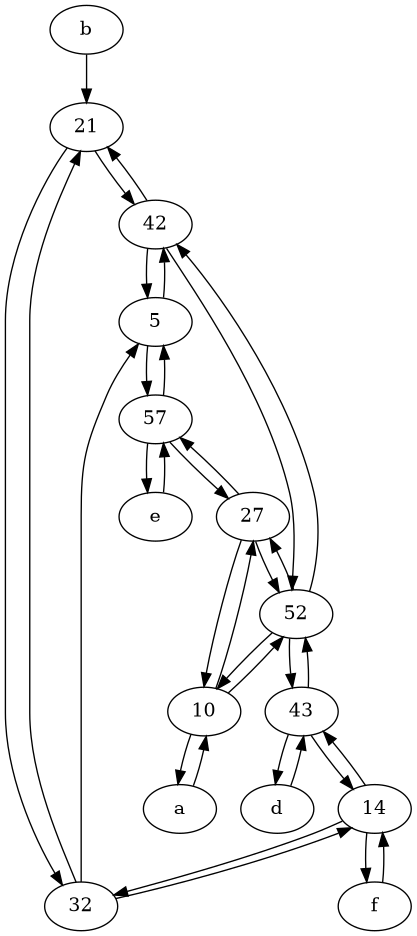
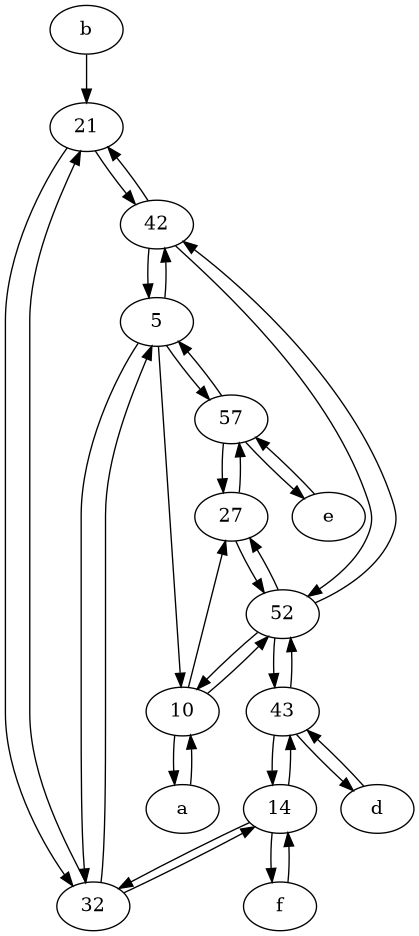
edge "5" -> "32": added
edge "27" -> "10": now "5" -> "10"
